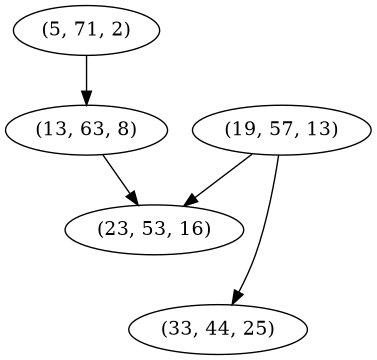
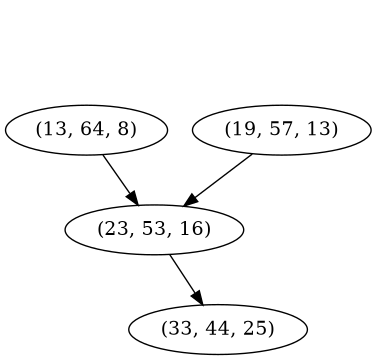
node "(5, 71, 2)": removed
node "(13, 63, 8)": label "(13, 63, 8)" -> "(13, 64, 8)"
edge "(19, 57, 13)" -> "(33, 44, 25)": now "(23, 53, 16)" -> "(33, 44, 25)"
